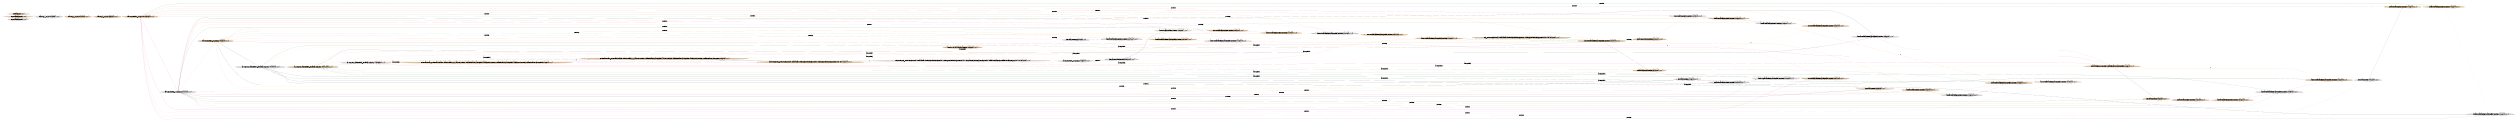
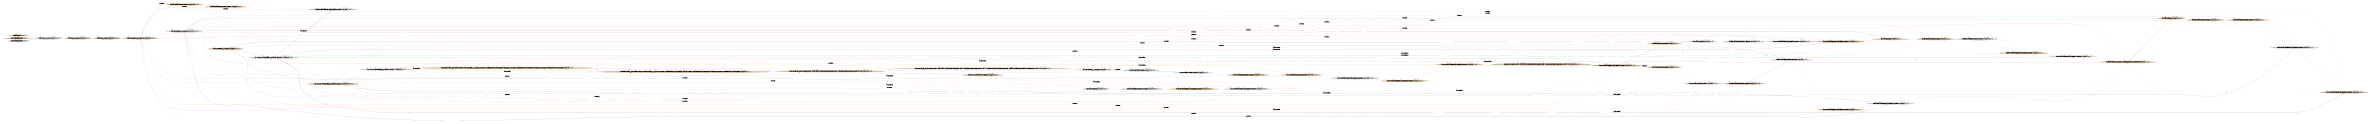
node "client.rollback(commitTime1)@@@61@@@['0', '0', '1']": removed
